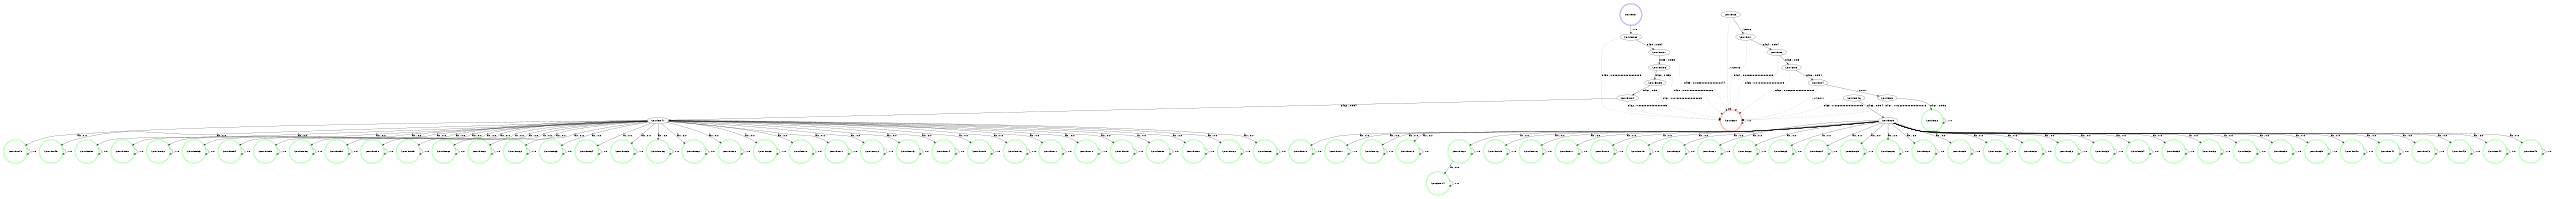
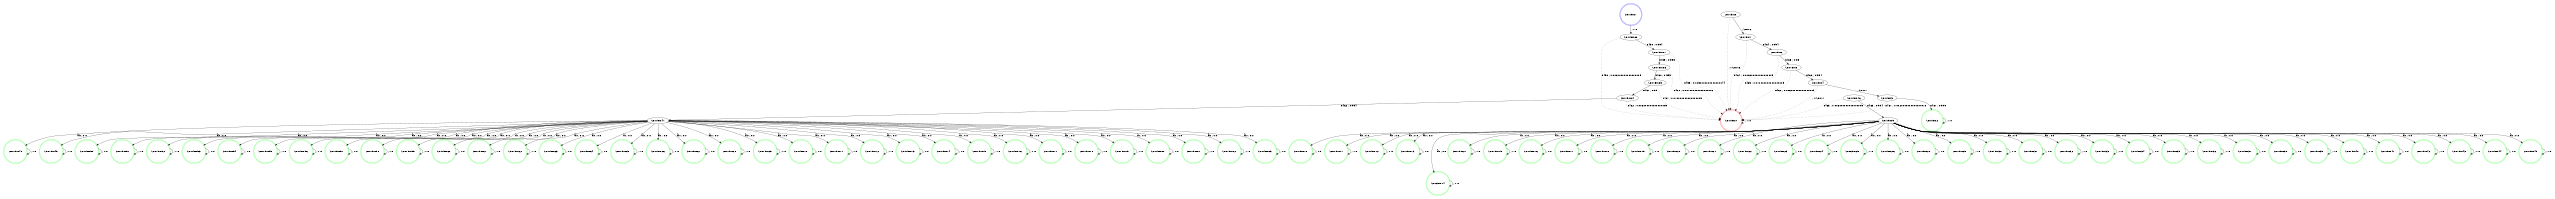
edge "SD_15_s27" -> "SD_65_s14": now "SD_15_s9" -> "SD_65_s14"
